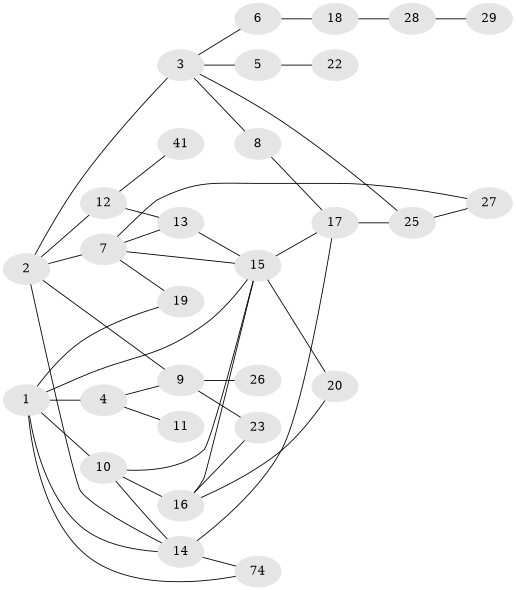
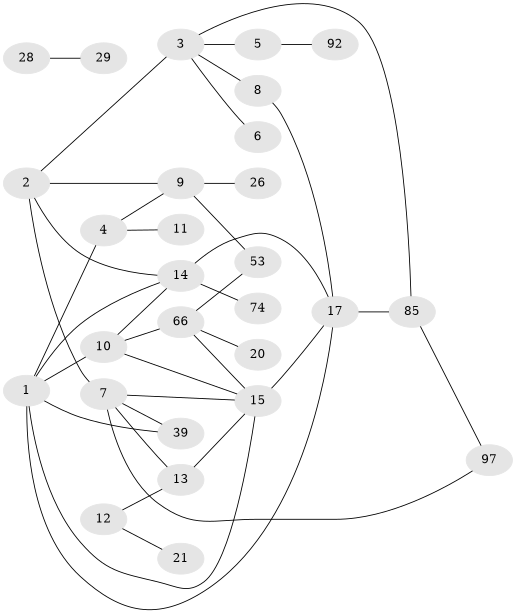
node "18": removed
node "22": label "22" -> "92"
node "41": label "41" -> "21"
node "27": label "27" -> "97"
node "25": label "25" -> "85"
edge "12" -- "2": removed
node "19": label "19" -> "39"
edge "15" -- "20": removed
node "23": label "23" -> "53"
node "16": label "16" -> "66"
edge "1" -- "74": now "1" -- "17"
